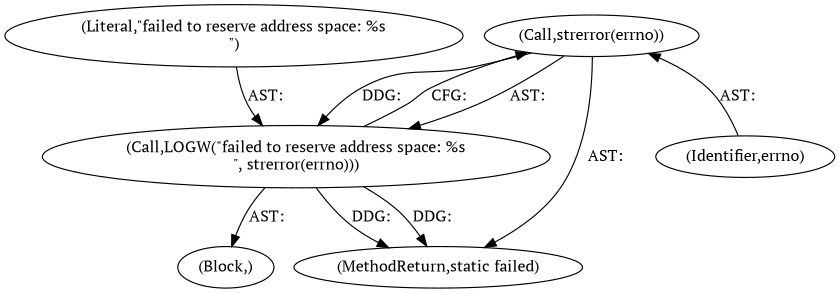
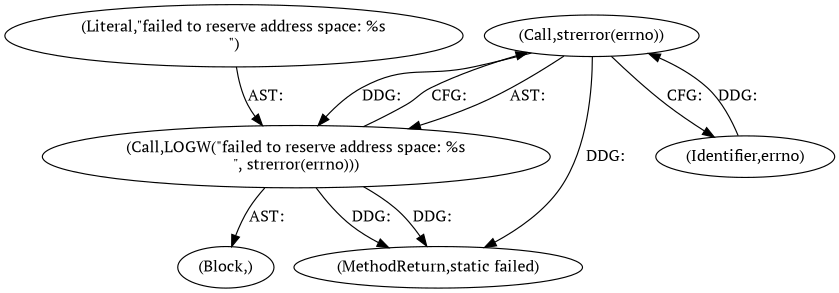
edge "(Call,strerror(errno))" -> "(Identifier,errno)": added, label "CFG:"
edge "(Identifier,errno)" -> "(Call,strerror(errno))": label "AST: " -> "DDG: "
edge "(Call,strerror(errno))" -> "(MethodReturn,static failed)": label "AST: " -> "DDG: "
